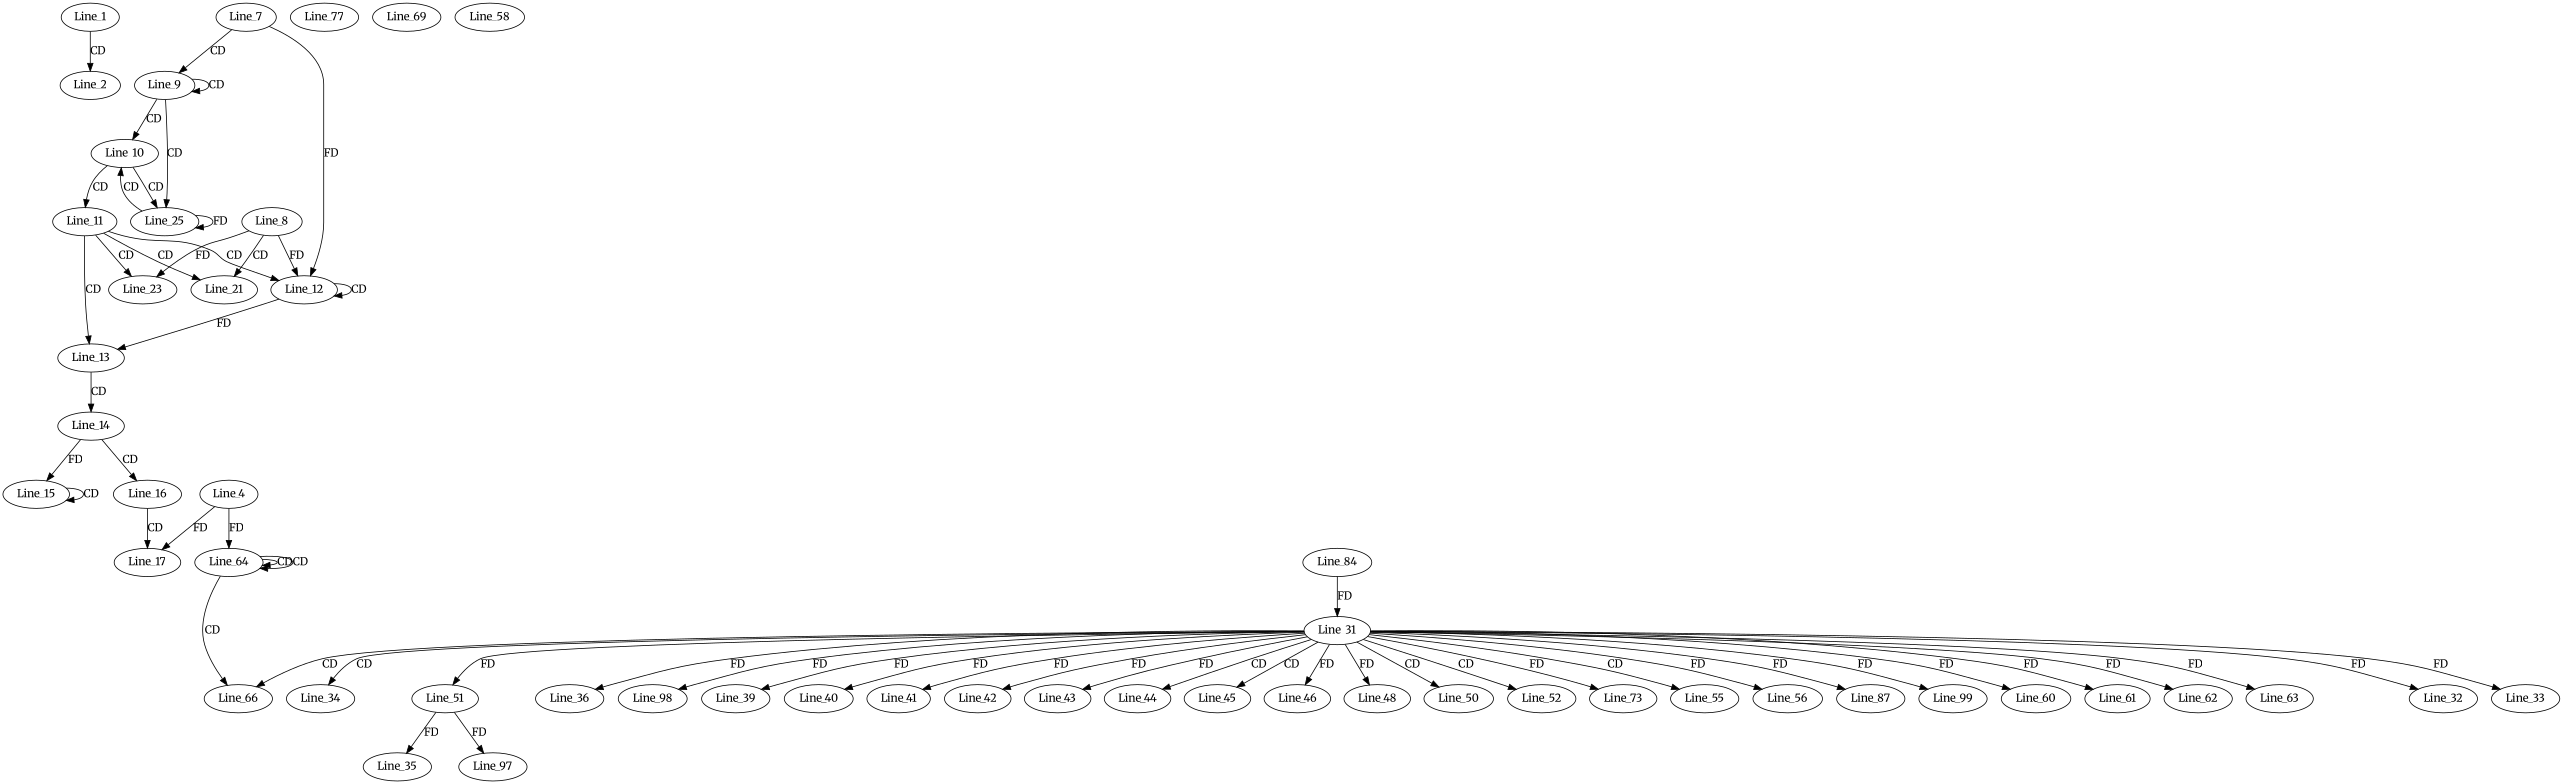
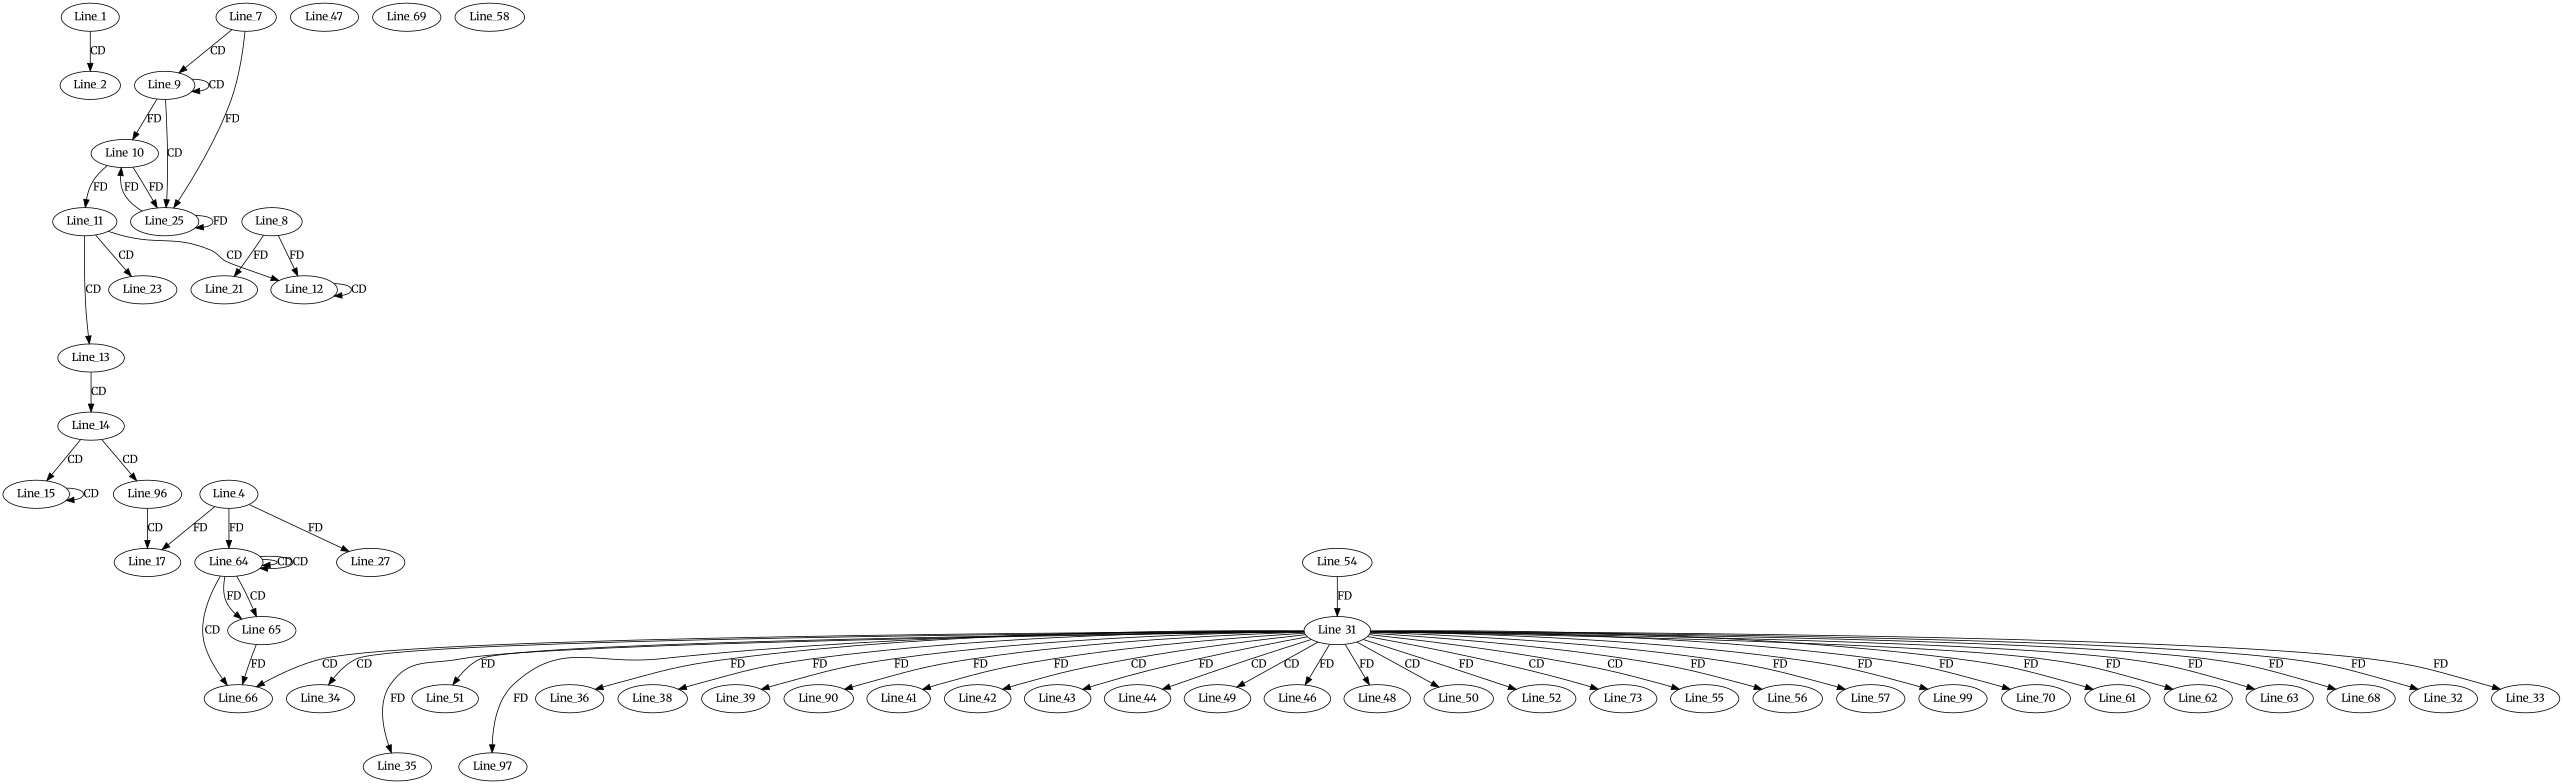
node "Line_77": label "Line_77" -> "Line_47"
edge "Line_9" -> "Line_10": label "CD" -> "FD"
edge "Line_7" -> "Line_12": now "Line_7" -> "Line_25"
edge "Line_10" -> "Line_11": label "CD" -> "FD"
edge "Line_25" -> "Line_10": label "CD" -> "FD"
edge "Line_10" -> "Line_25": label "CD" -> "FD"
edge "Line_8" -> "Line_23": removed, label "FD"
edge "Line_8" -> "Line_21": label "CD" -> "FD"
edge "Line_11" -> "Line_21": removed, label "CD"
edge "Line_12" -> "Line_13": removed, label "FD"
edge "Line_14" -> "Line_15": label "FD" -> "CD"
node "Line_16": label "Line_16" -> "Line_96"
node "Line_27": added
node "Line_84": label "Line_84" -> "Line_54"
node "Line_65": added
edge "Line_31" -> "Line_42": label "FD" -> "CD"
edge "Line_31" -> "Line_52": label "CD" -> "FD"
edge "Line_31" -> "Line_73": label "FD" -> "CD"
node "Line_98": label "Line_98" -> "Line_38"
node "Line_40": label "Line_40" -> "Line_90"
node "Line_45": label "Line_45" -> "Line_49"
node "Line_87": label "Line_87" -> "Line_57"
node "Line_60": label "Line_60" -> "Line_70"
node "Line_68": added
edge "Line_51" -> "Line_35": now "Line_31" -> "Line_35"
edge "Line_51" -> "Line_97": now "Line_31" -> "Line_97"
